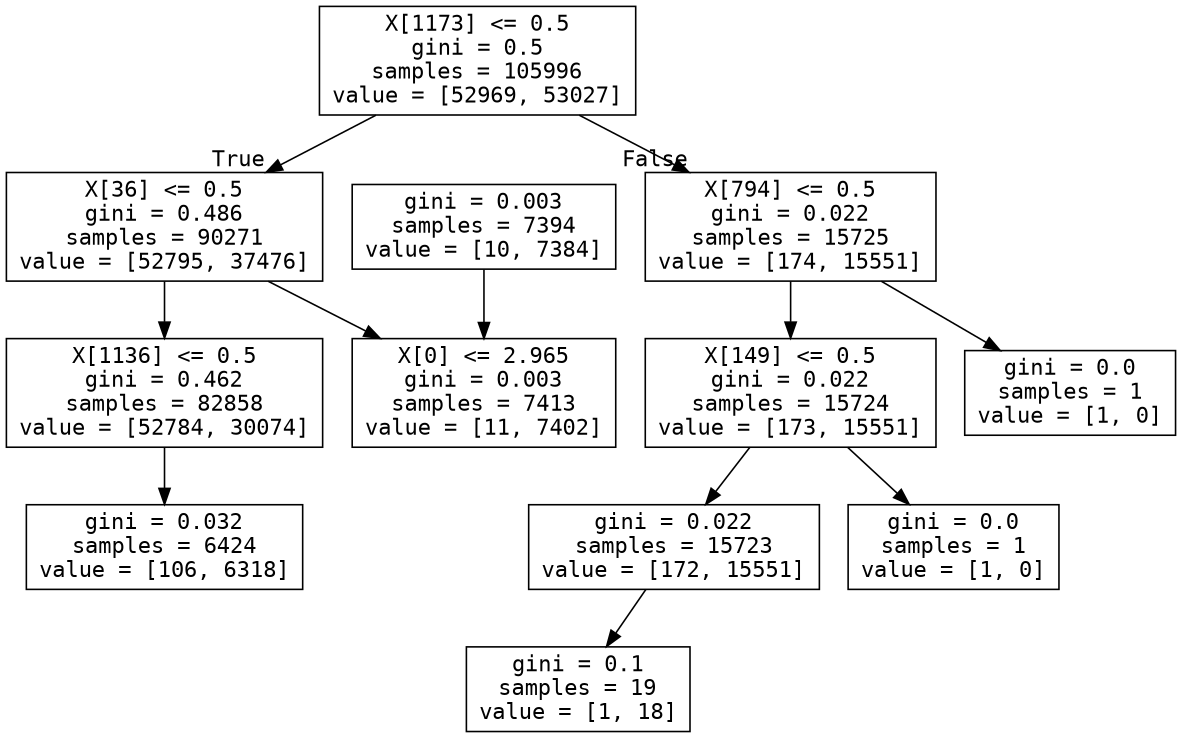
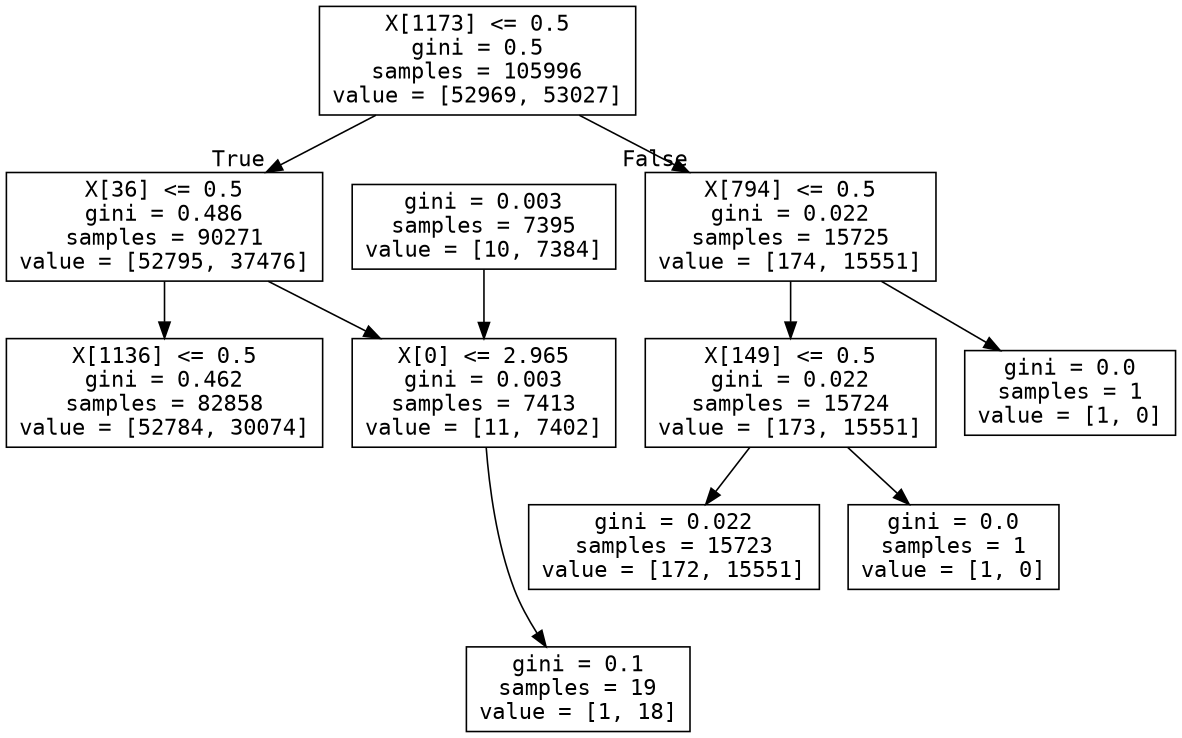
node "gini = 0.003 samples = 7394 value = [10, 7384]": label "gini = 0.003 samples = 7394 value = [10, 7384]" -> "gini = 0.003 samples = 7395 value = [10, 7384]"
node "gini = 0.032 samples = 6424 value = [106, 6318]": removed
edge "gini = 0.022 samples = 15723 value = [172, 15551]" -> "gini = 0.1 samples = 19 value = [1, 18]": now "X[0] <= 2.965 gini = 0.003 samples = 7413 value = [11, 7402]" -> "gini = 0.1 samples = 19 value = [1, 18]"
